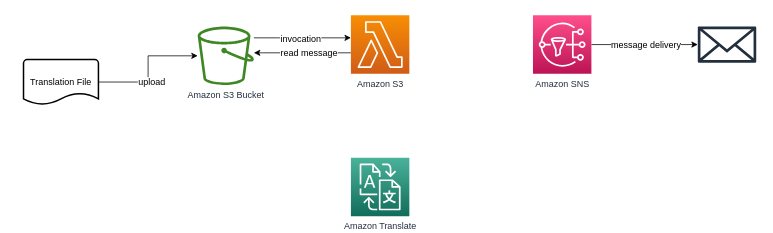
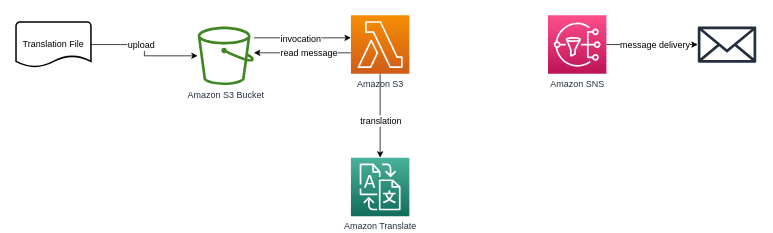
node "Amazon SNS": moved (562, 45) -> (577, 45)
node "Translation File": moved (60, 82) -> (53, 45)
edge "Amazon S3" -> "Amazon Translate": added, label "translation"
